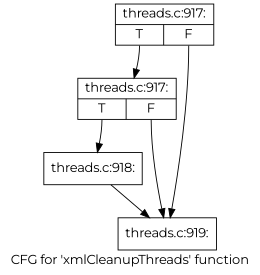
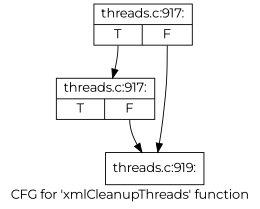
node "threads.c:918:": removed
